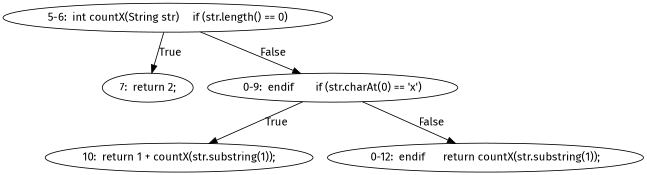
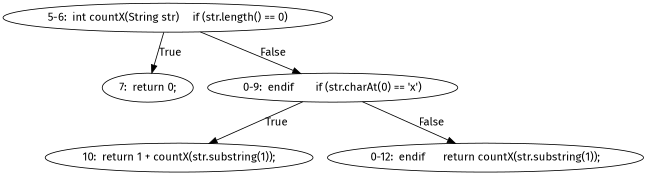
node "7:  return 2;": label "7:  return 2;" -> "7:  return 0;"
